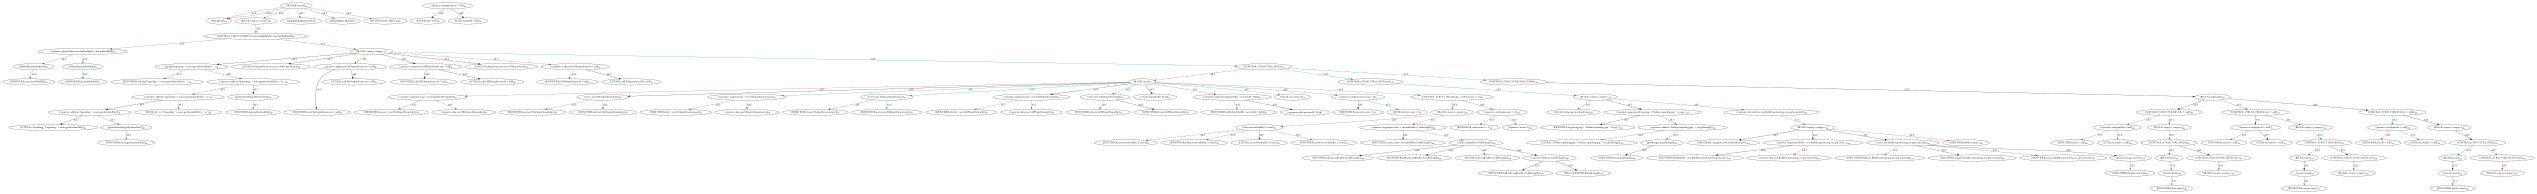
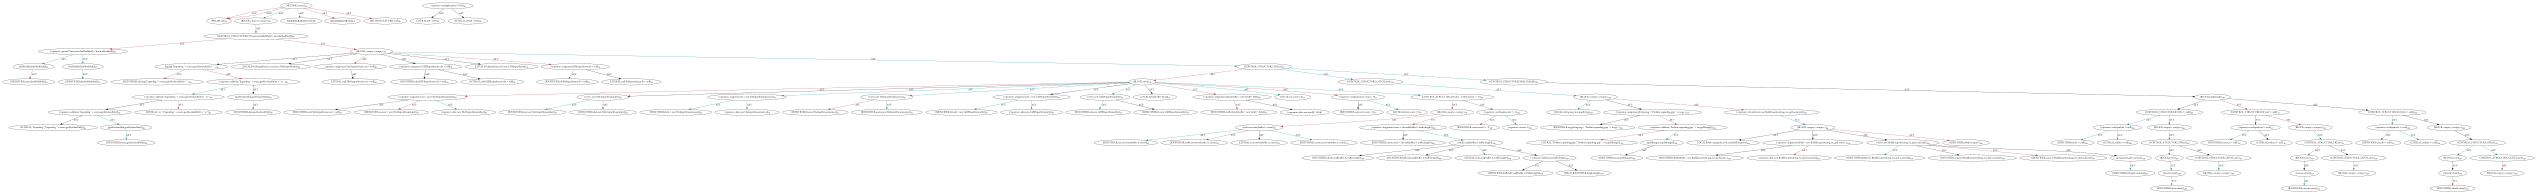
edge "(<operator>.assignment,FileOutputStream out = null)" -> "(IDENTIFIER,out,FileOutputStream out = null)": now "(<operator>.assignment,out = new FileOutputStream(dest))" -> "(IDENTIFIER,out,FileOutputStream out = null)"
